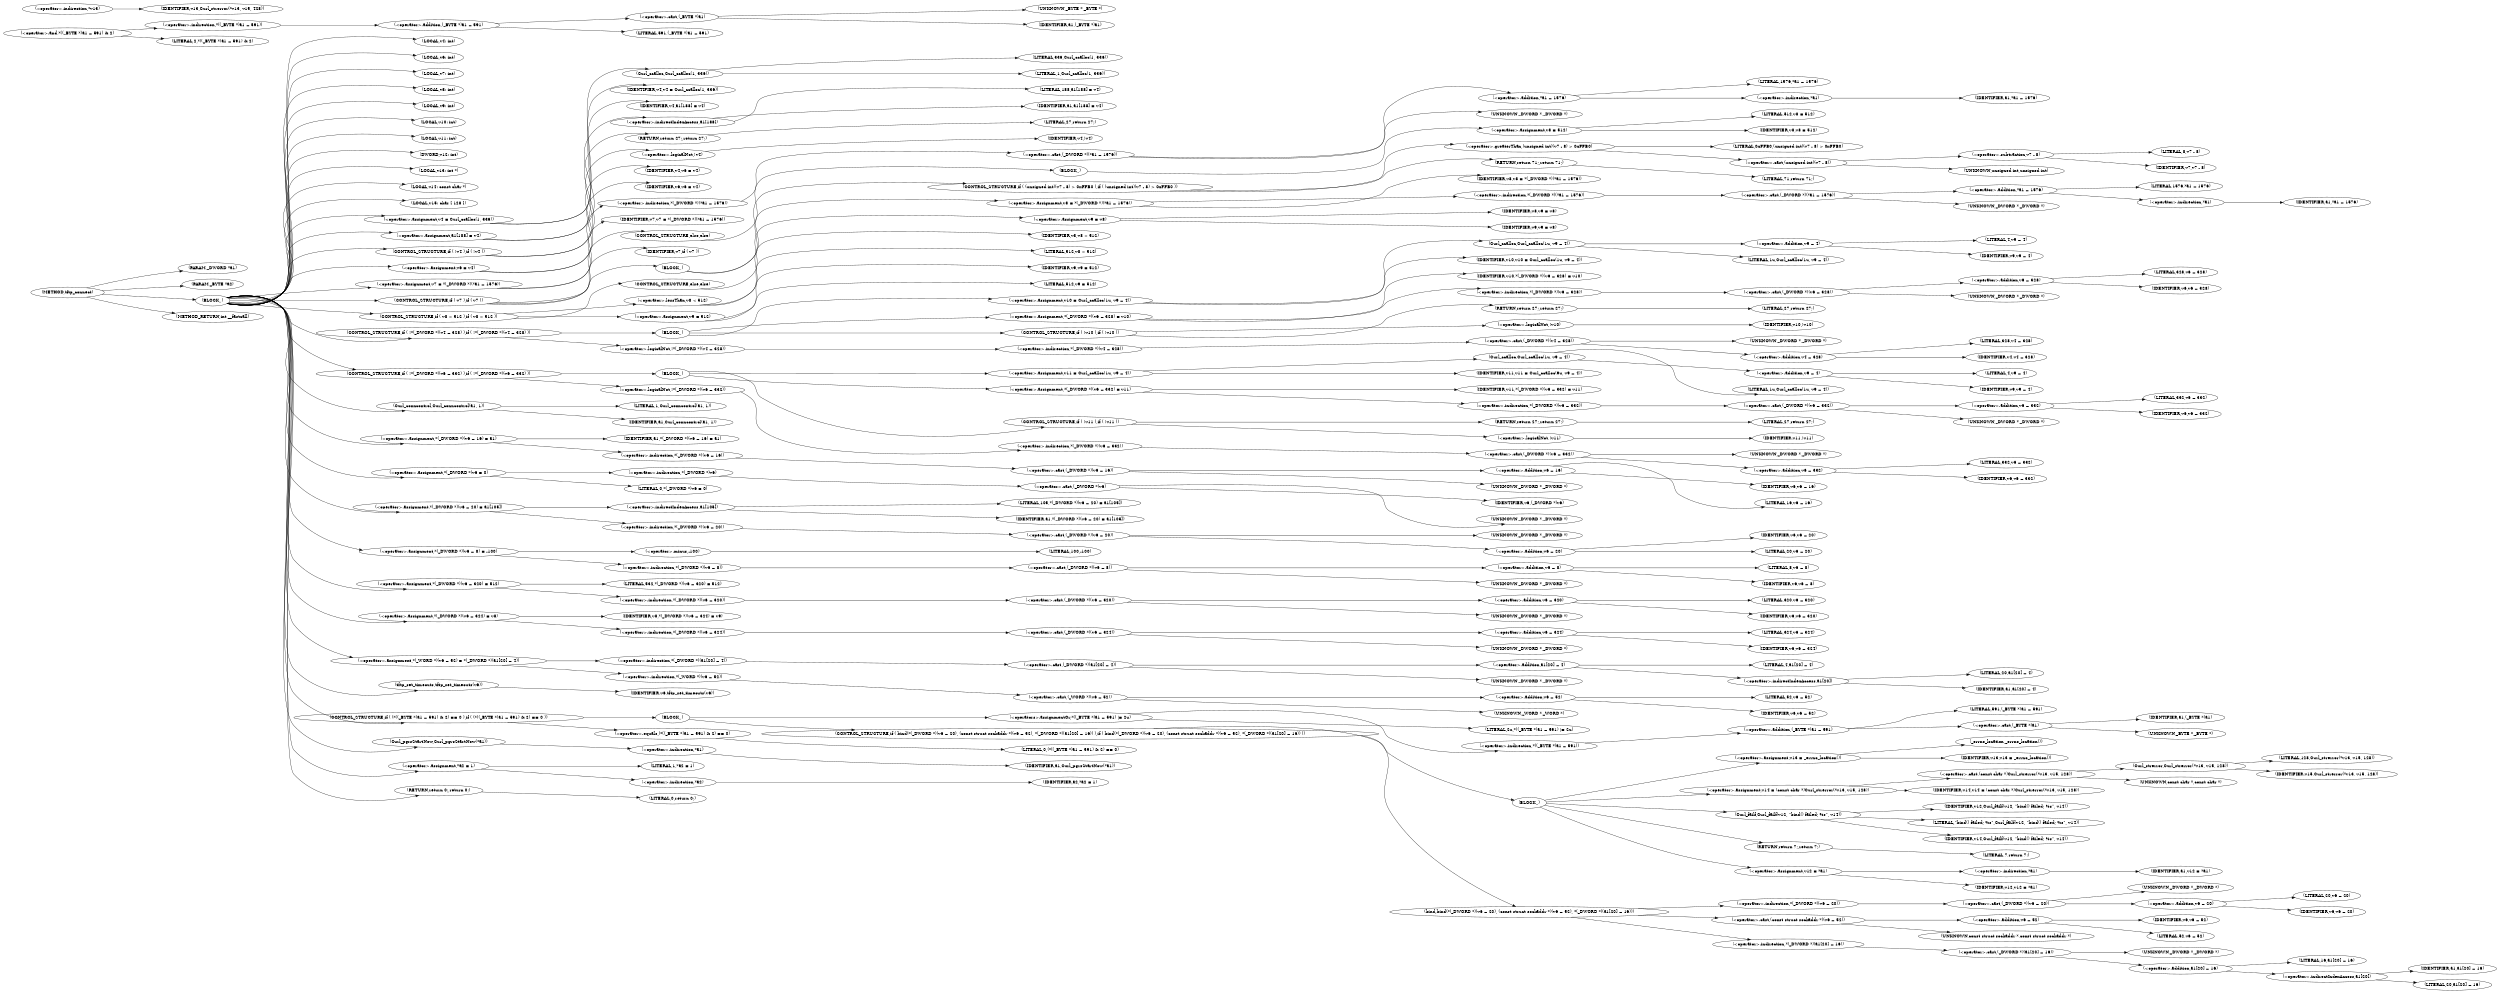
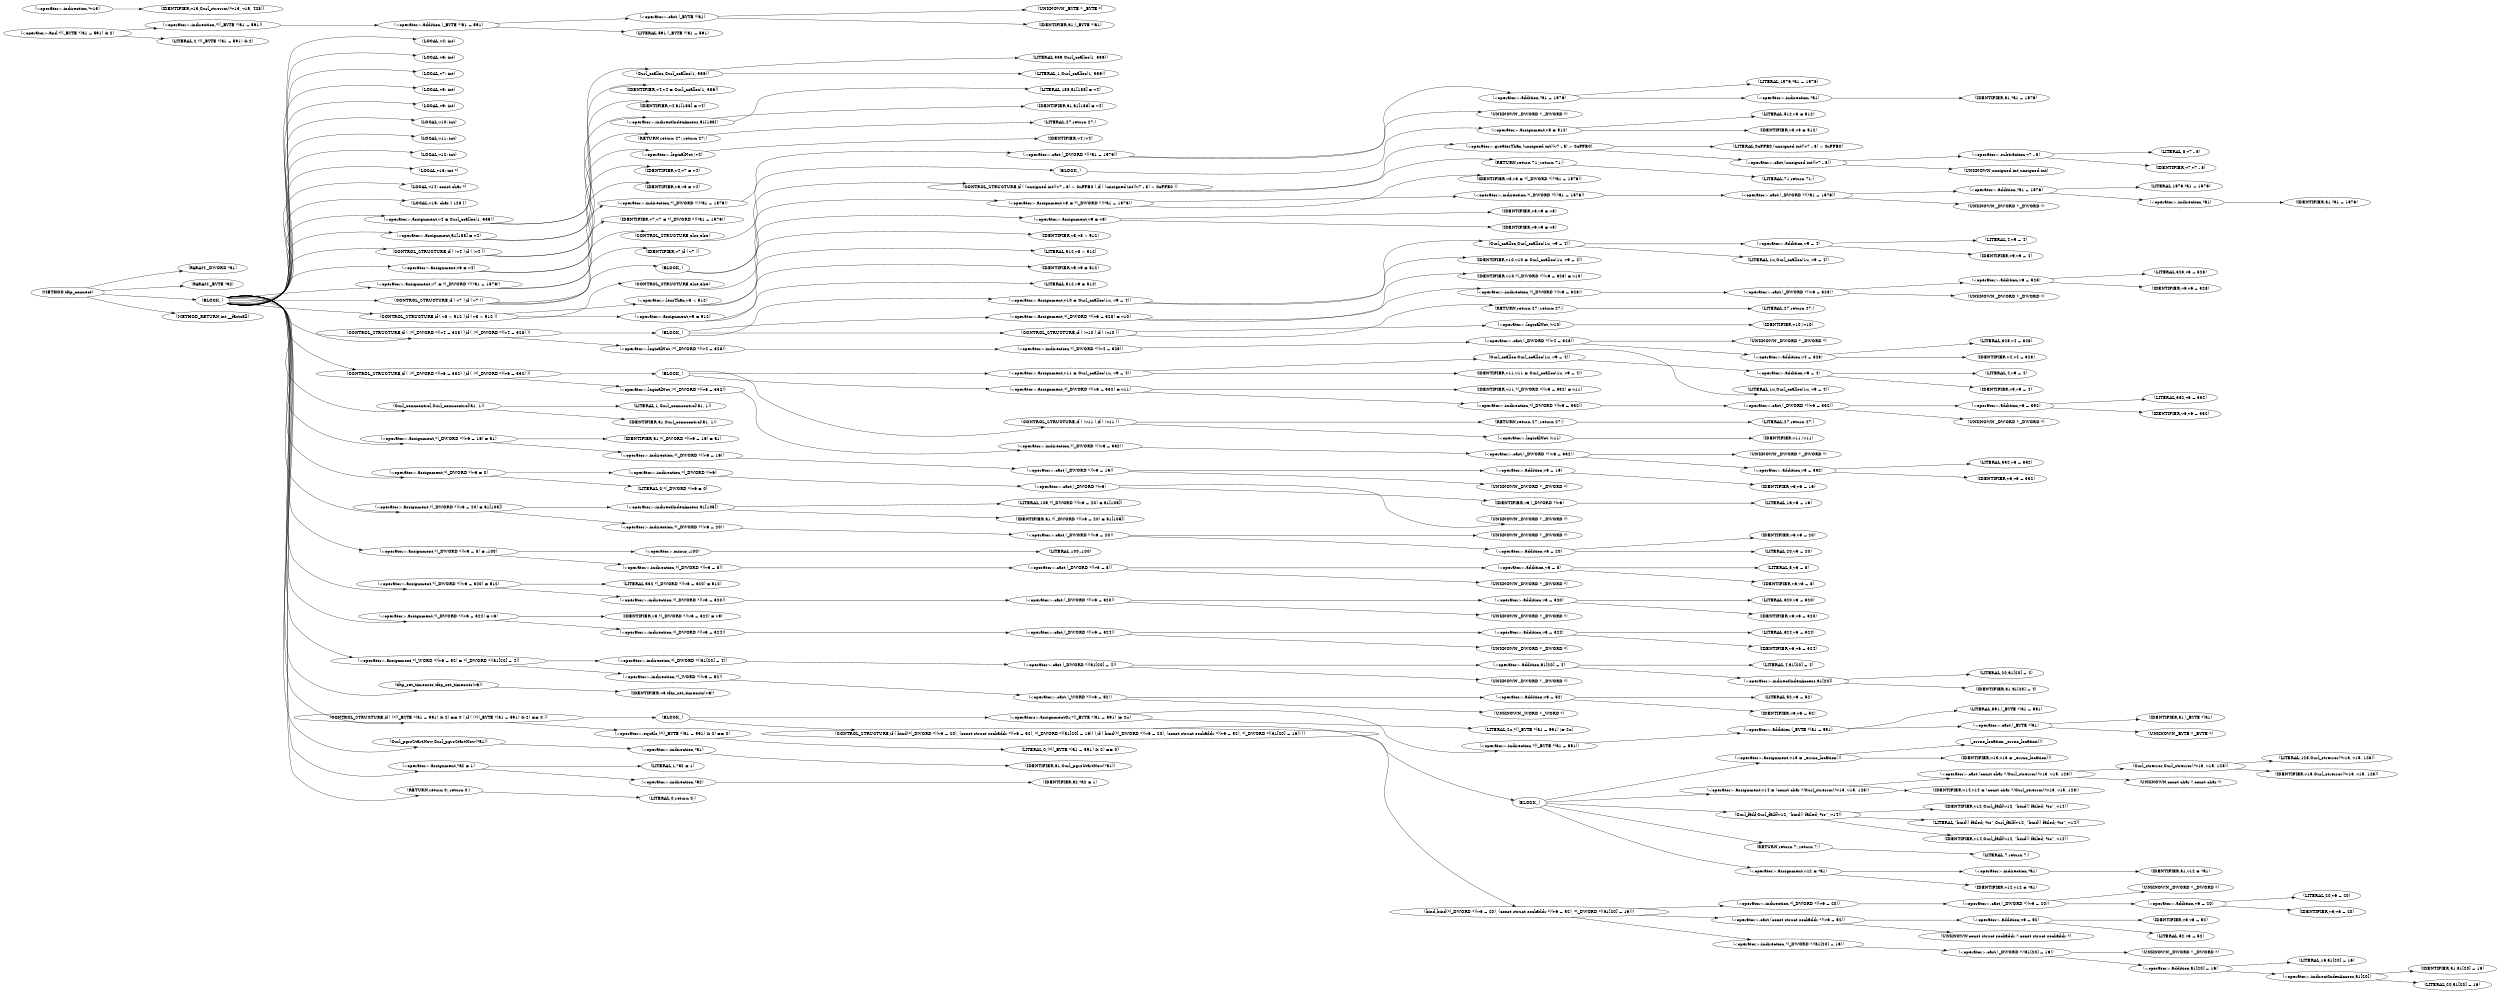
node "(DWORD,v12: int)": label "(DWORD,v12: int)" -> "(LOCAL,v12: int)"
node "(IDENTIFIER,v4,v6 = v4)": label "(IDENTIFIER,v4,v6 = v4)" -> "(IDENTIFIER,v4,v7 = v4)"
node "(IDENTIFIER,v11,v11 = Curl_ccalloc(9u, v9 + 4))": label "(IDENTIFIER,v11,v11 = Curl_ccalloc(9u, v9 + 4))" -> "(IDENTIFIER,v11,v11 = Curl_ccalloc(1u, v9 + 4))"
edge "(<operator>.addition,v6 + 16)" -> "(LITERAL,16,v6 + 16)": now "(IDENTIFIER,v6,(_DWORD *)v6)" -> "(LITERAL,16,v6 + 16)"
